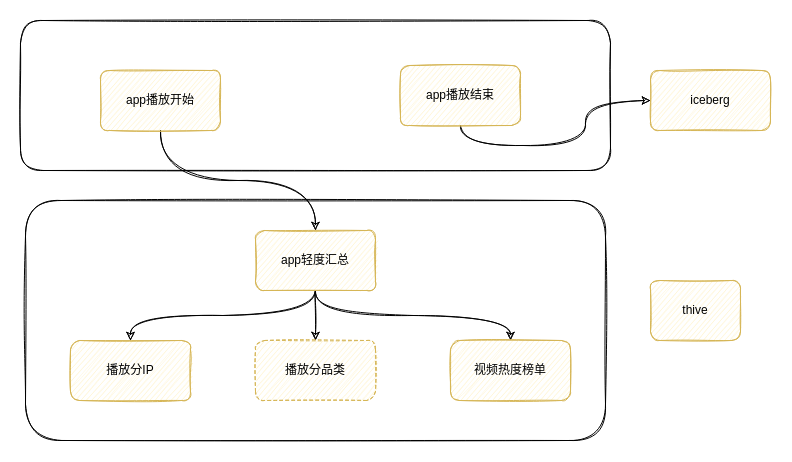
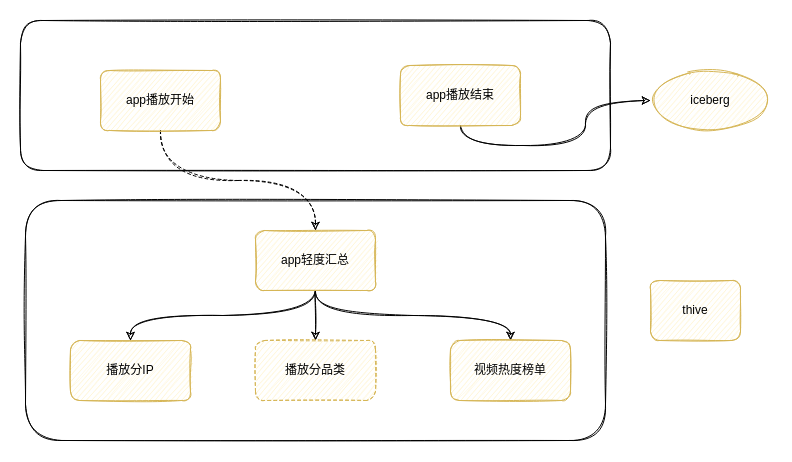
node "iceberg": shape rounded rectangle -> ellipse
edge "app播放开始" -> "app轻度汇总": style solid -> dashed
